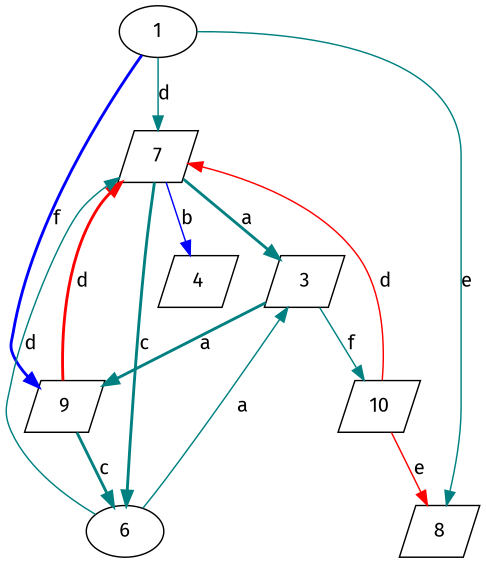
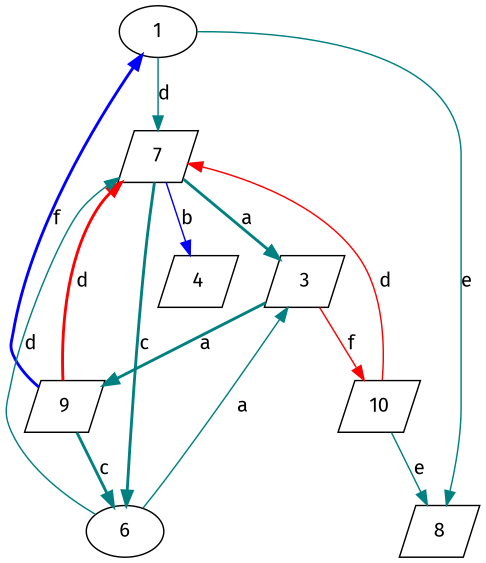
edge "1" -> "9": reversed
edge "3" -> "10": color teal -> red
edge "10" -> "8": color red -> teal
